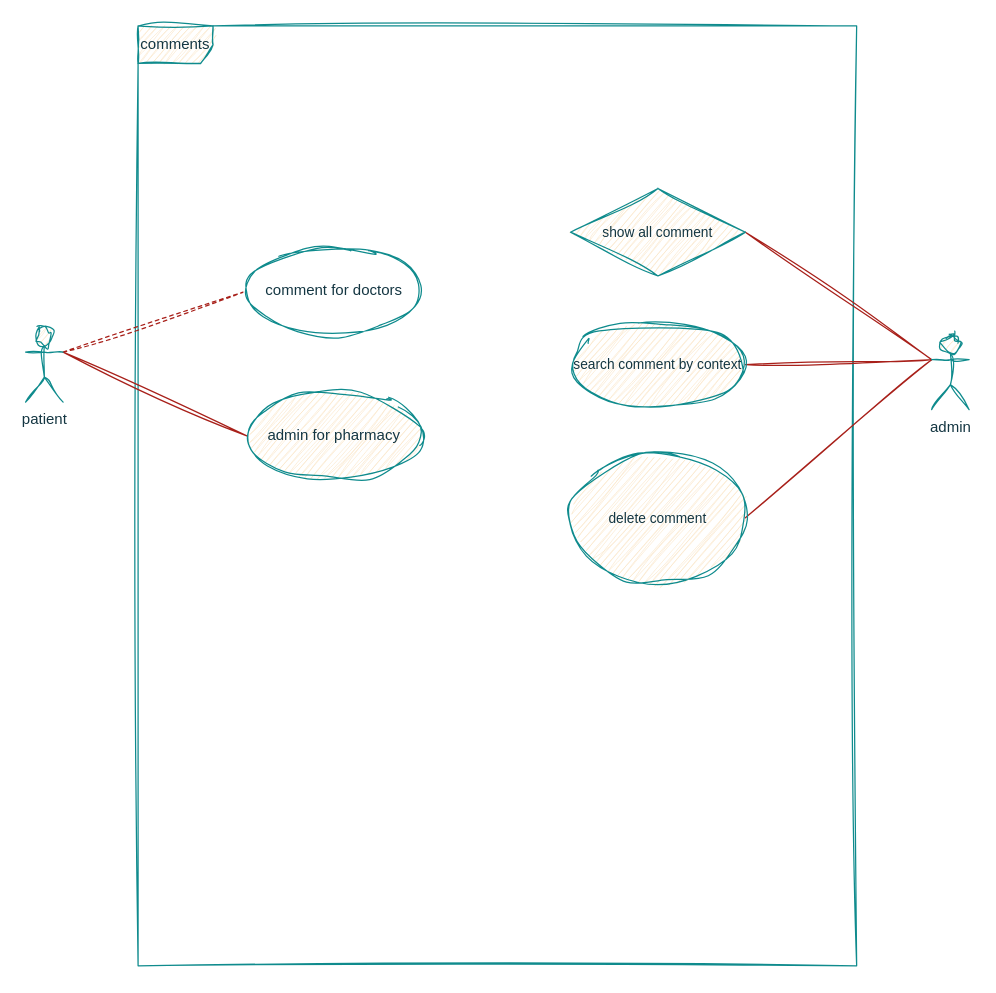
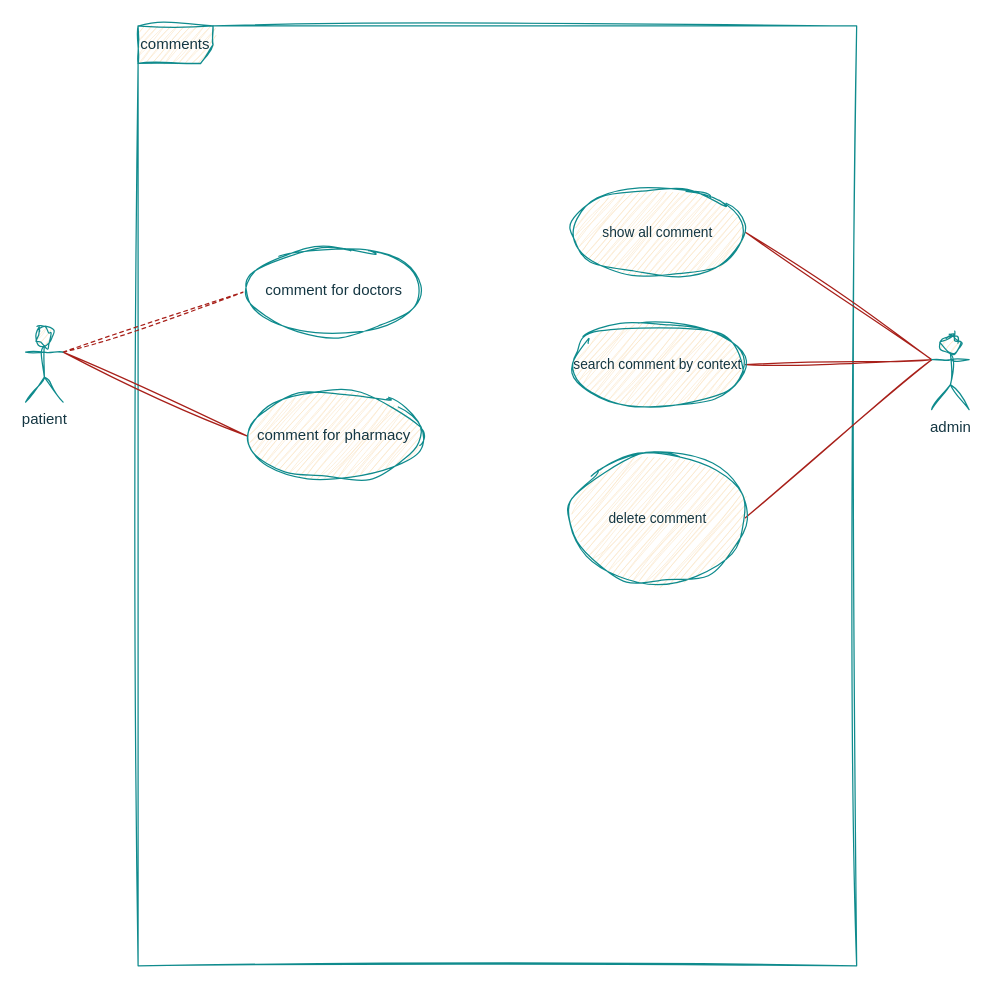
node "show all comment": shape diamond -> ellipse
node "admin for pharmacy": label "admin for pharmacy" -> "comment for pharmacy"
